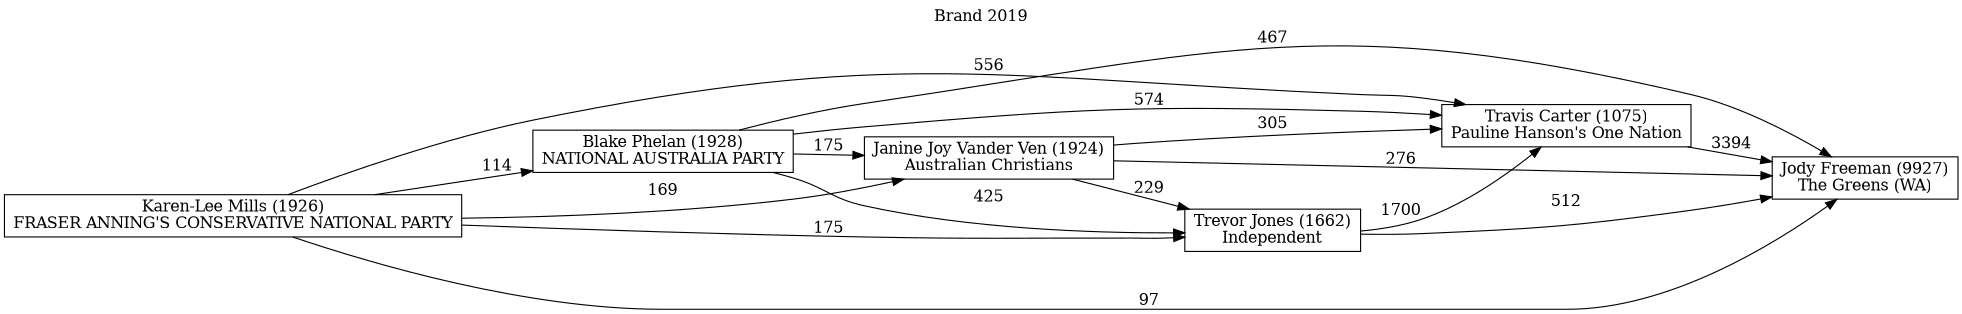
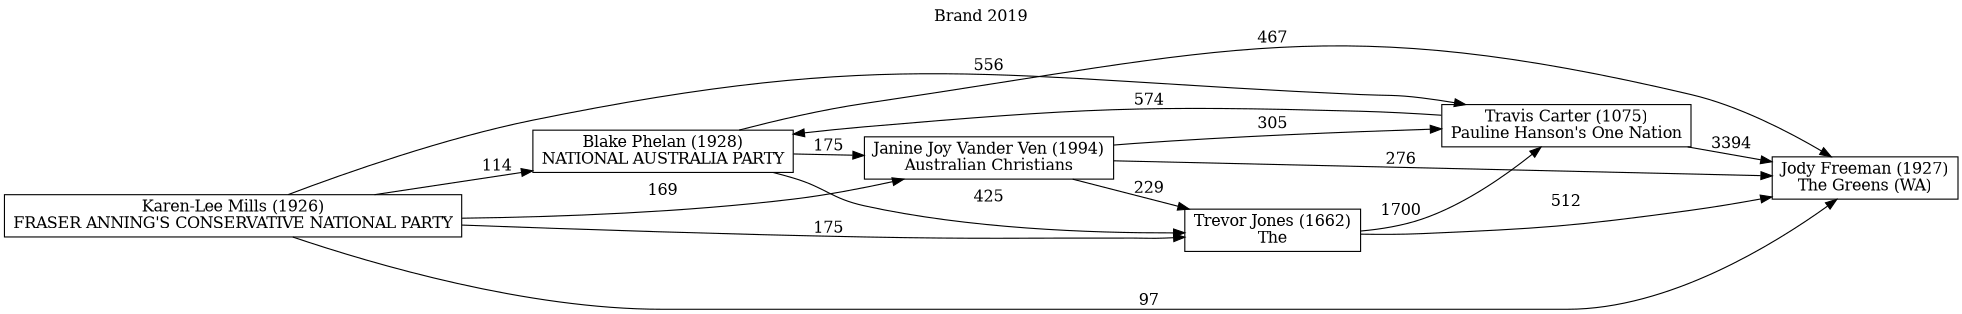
edge "Blake Phelan (1928) NATIONAL AUSTRALIA PARTY" -> "Travis Carter (1075) Pauline Hanson's One Nation": reversed
node "Janine Joy Vander Ven (1924) Australian Christians": label "Janine Joy Vander Ven (1924) Australian Christians" -> "Janine Joy Vander Ven (1994) Australian Christians"
node "Jody Freeman (9927) The Greens (WA)": label "Jody Freeman (9927) The Greens (WA)" -> "Jody Freeman (1927) The Greens (WA)"
node "Trevor Jones (1662) Independent": label "Trevor Jones (1662) Independent" -> "Trevor Jones (1662) The"
